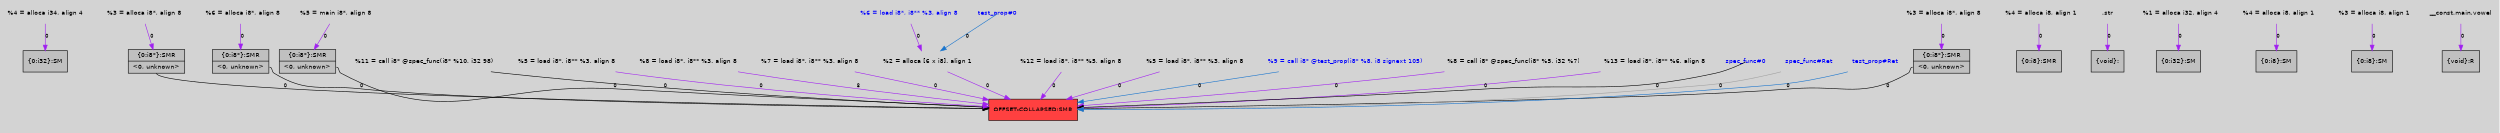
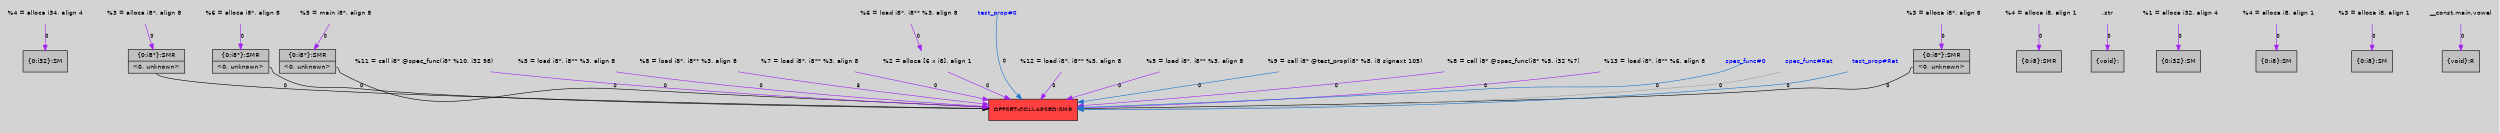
node "%6 = load i8*, i8** %3, align 8": fontcolor blue -> black
edge "test_prop#0" -> "%2 = alloca [6 x i8], align 1": now "test_prop#0" -> "OFFSET-COLLAPSED:SMR"
node "%9 = call i8* @test_prop(i8* %8, i8 signext 105)": fontcolor blue -> black
edge "%11 = call i8* @spec_func(i8* %10, i32 98)" -> "OFFSET-COLLAPSED:SMR": color black -> purple
edge "spec_func#0" -> "OFFSET-COLLAPSED:SMR": color black -> dodgerblue3
